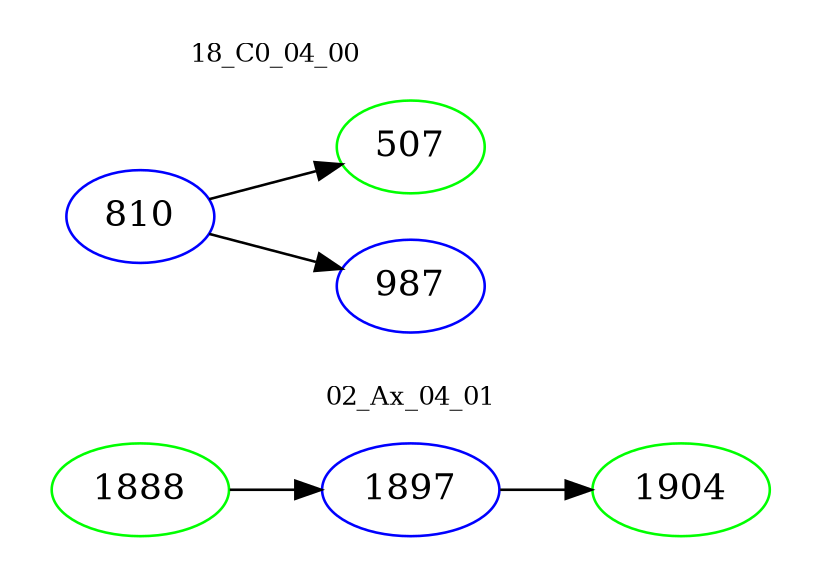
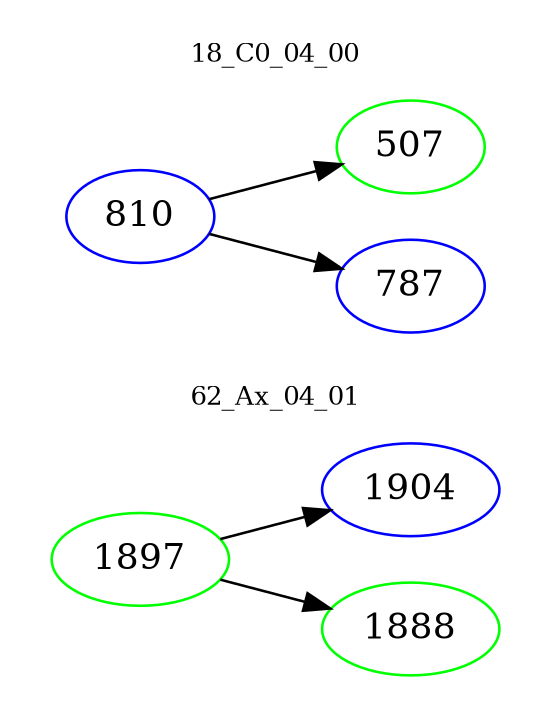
node "987": label "987" -> "787"
cluster "02_Ax_04_01": label "02_Ax_04_01" -> "62_Ax_04_01"
edge "1888" -> "1897": reversed
node "1897": color blue -> green
node "1904": color green -> blue
